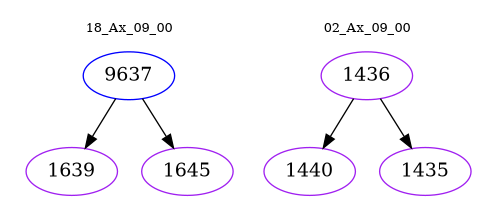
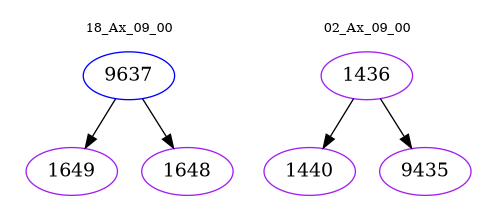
node "1639": label "1639" -> "1649"
node "1645": label "1645" -> "1648"
node "1435": label "1435" -> "9435"
